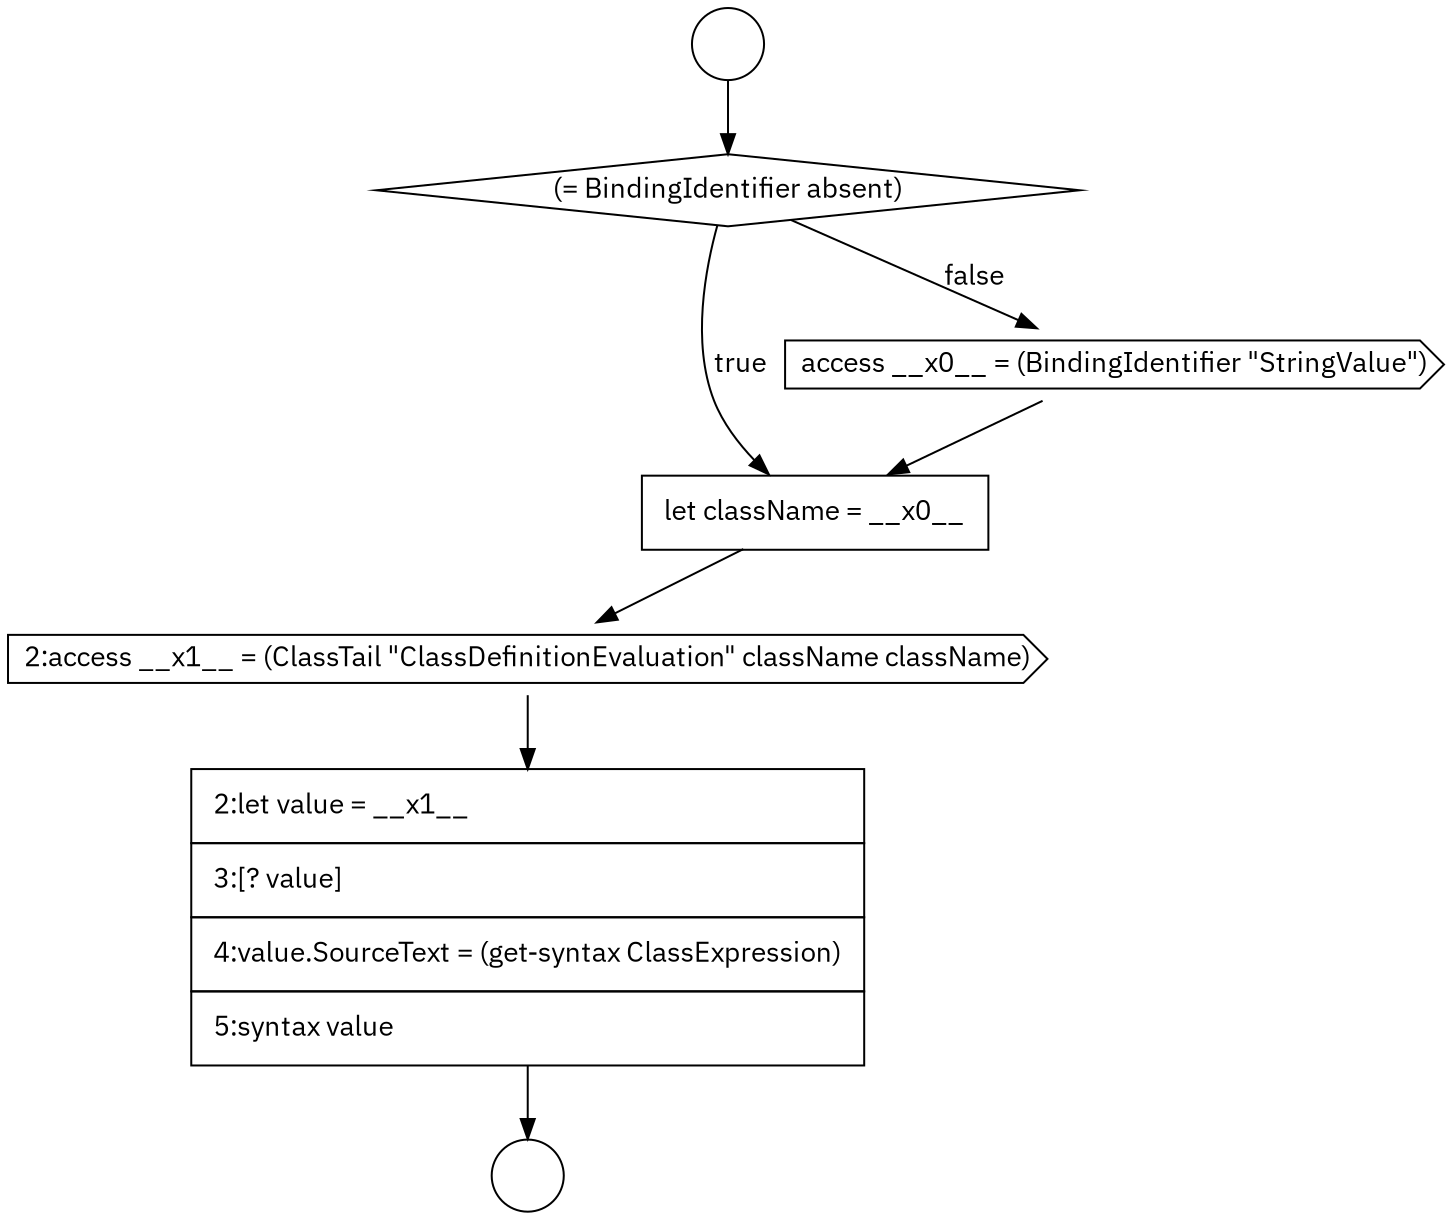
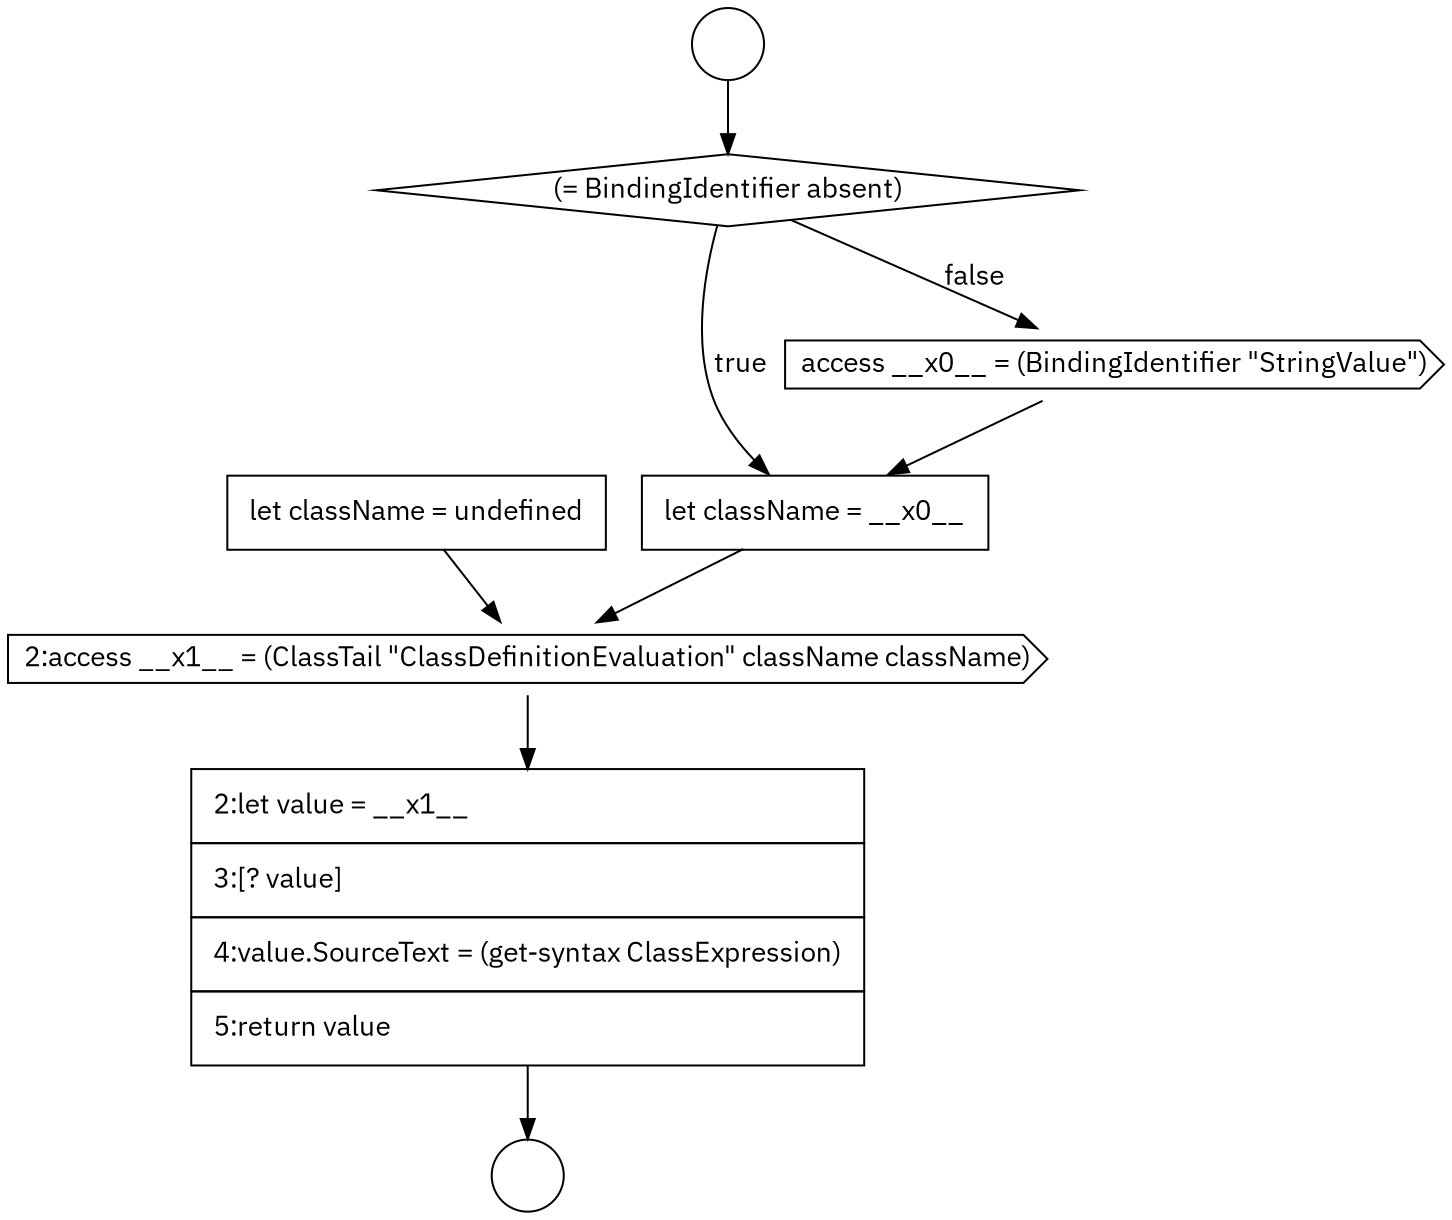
node "let className = undefined": added
node "2:let value = __x1__": text "5:syntax value" -> "5:return value"
